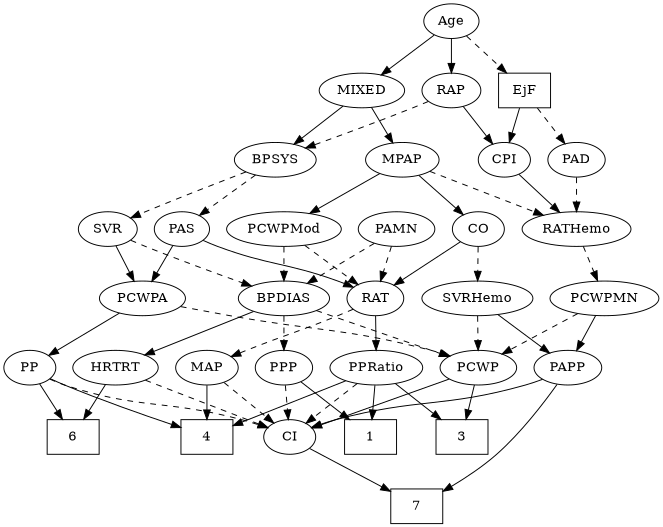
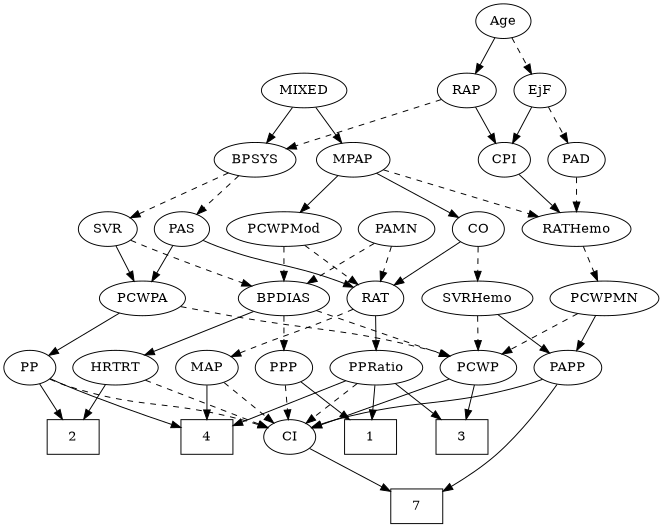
edge "Age" -> "MIXED": removed
node "EjF": shape box -> ellipse
node "6": label "6" -> "2"
